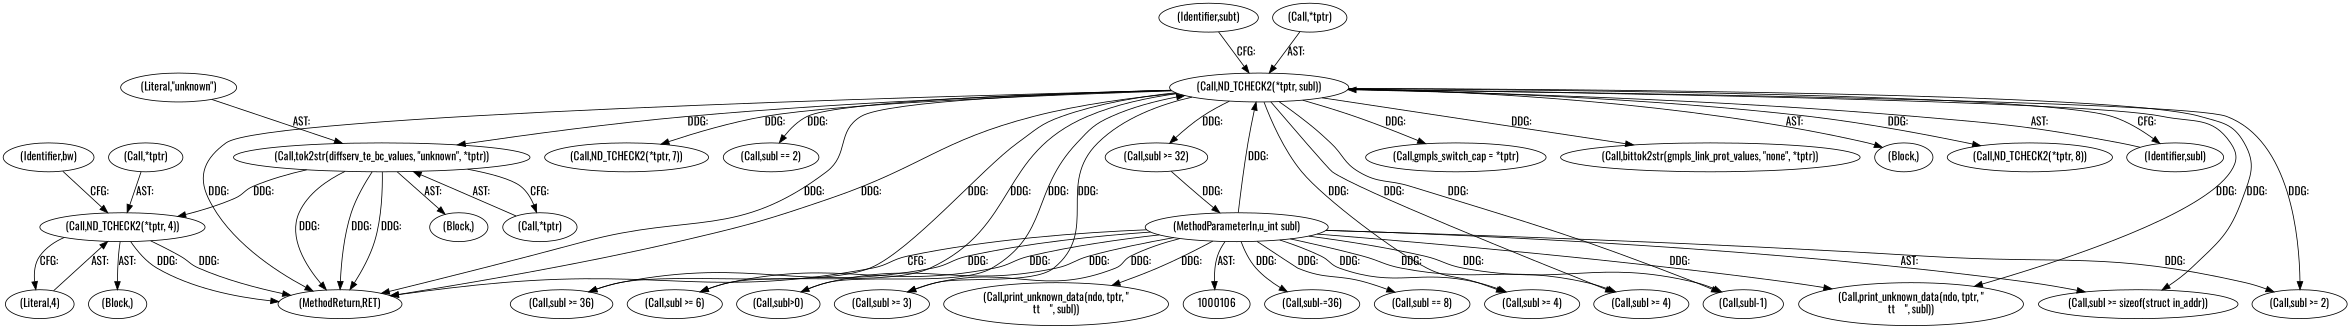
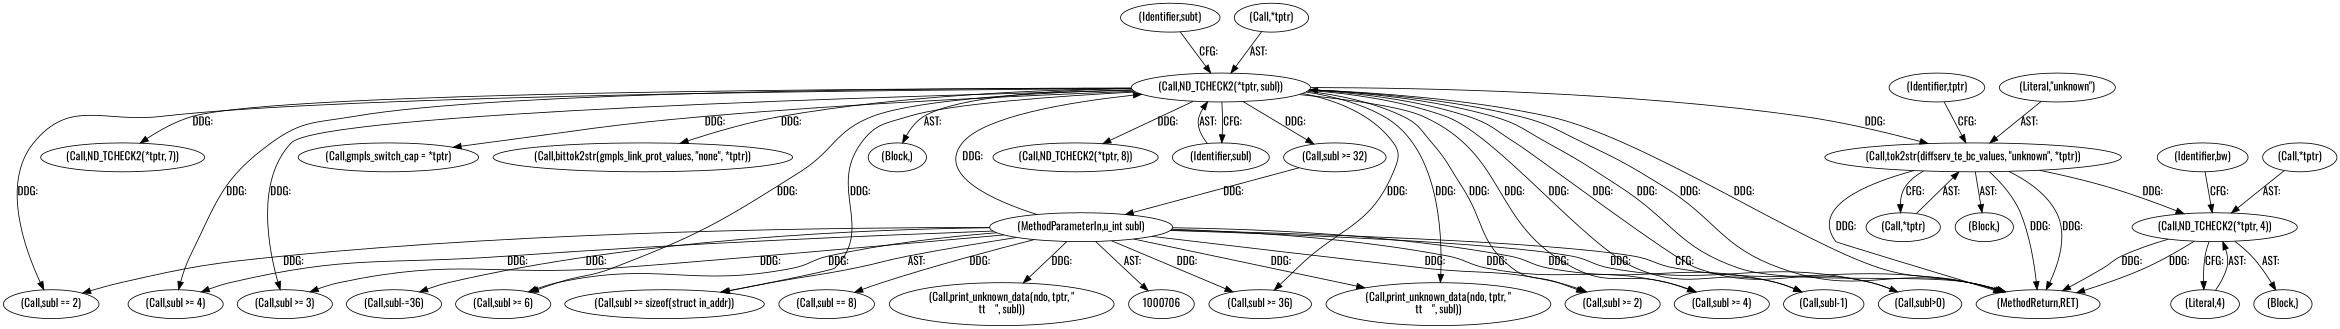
node "(Identifier,tptr)": added
edge "(MethodParameterIn,u_int subl)" -> "(Call,subl == 2)": added, label "DDG:"
node "1000106": label "1000106" -> "1000706"
